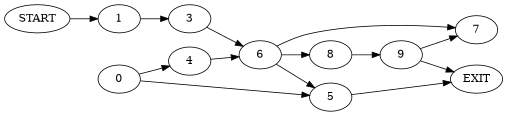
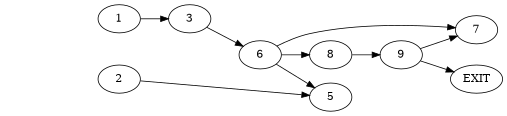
node "START": removed
node "4": removed
node "0": label "0" -> "2"
edge "5" -> "EXIT": removed
